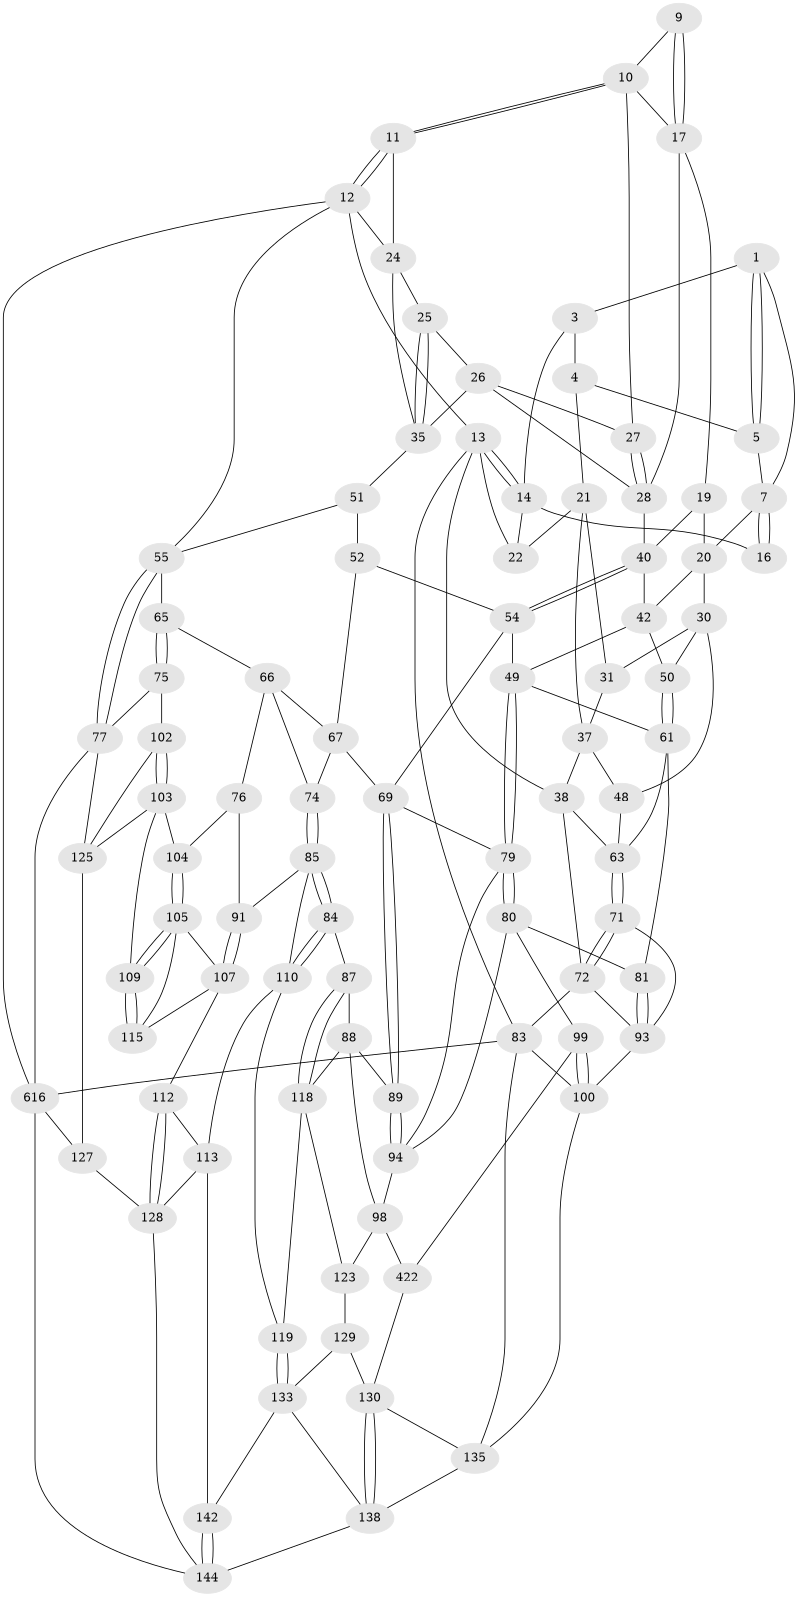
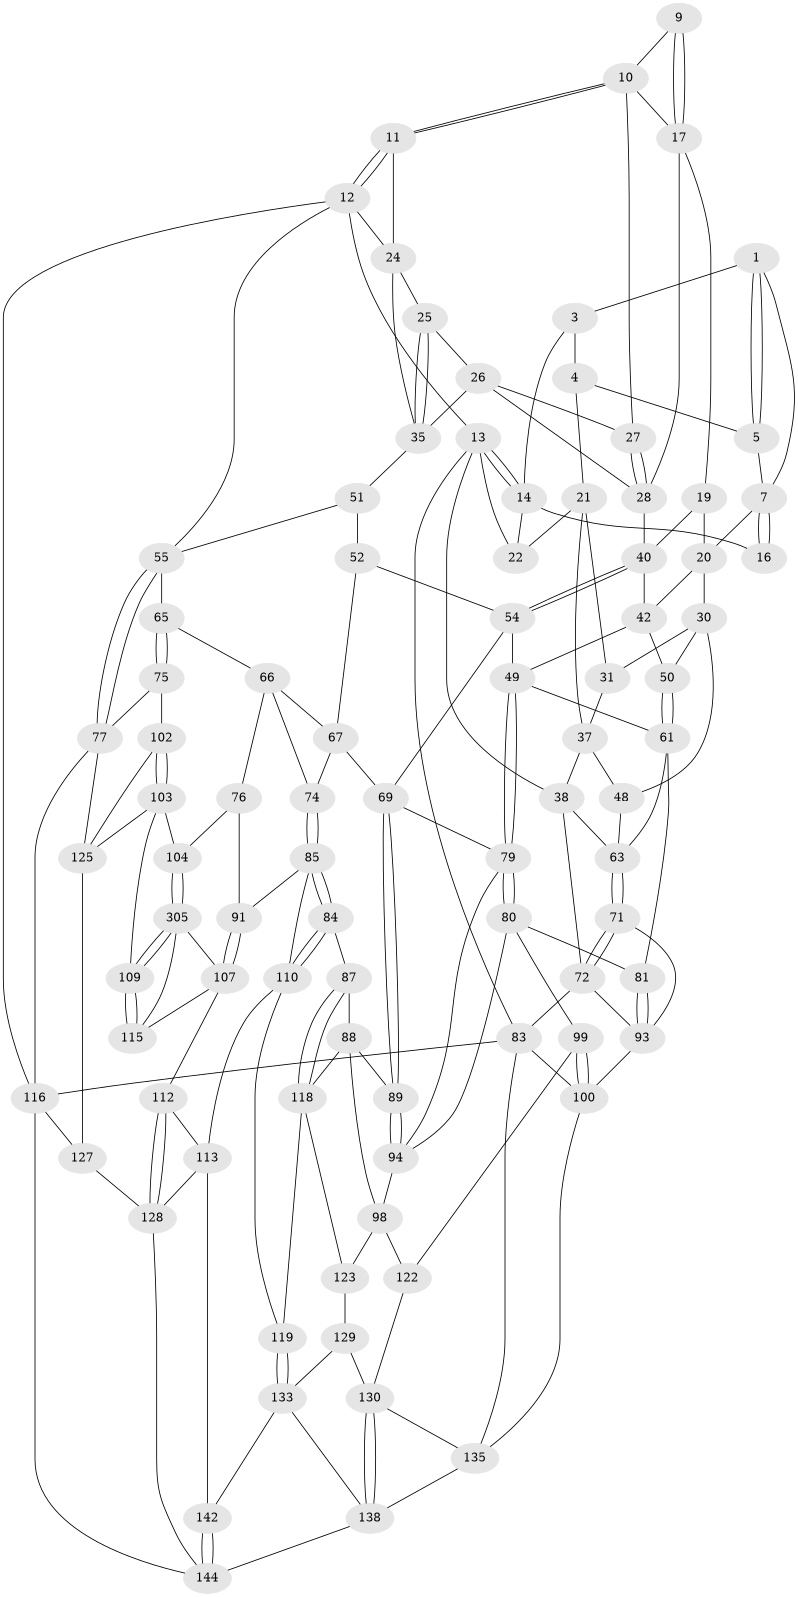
node "105": label "105" -> "305"
node "616": label "616" -> "116"
node "422": label "422" -> "122"
